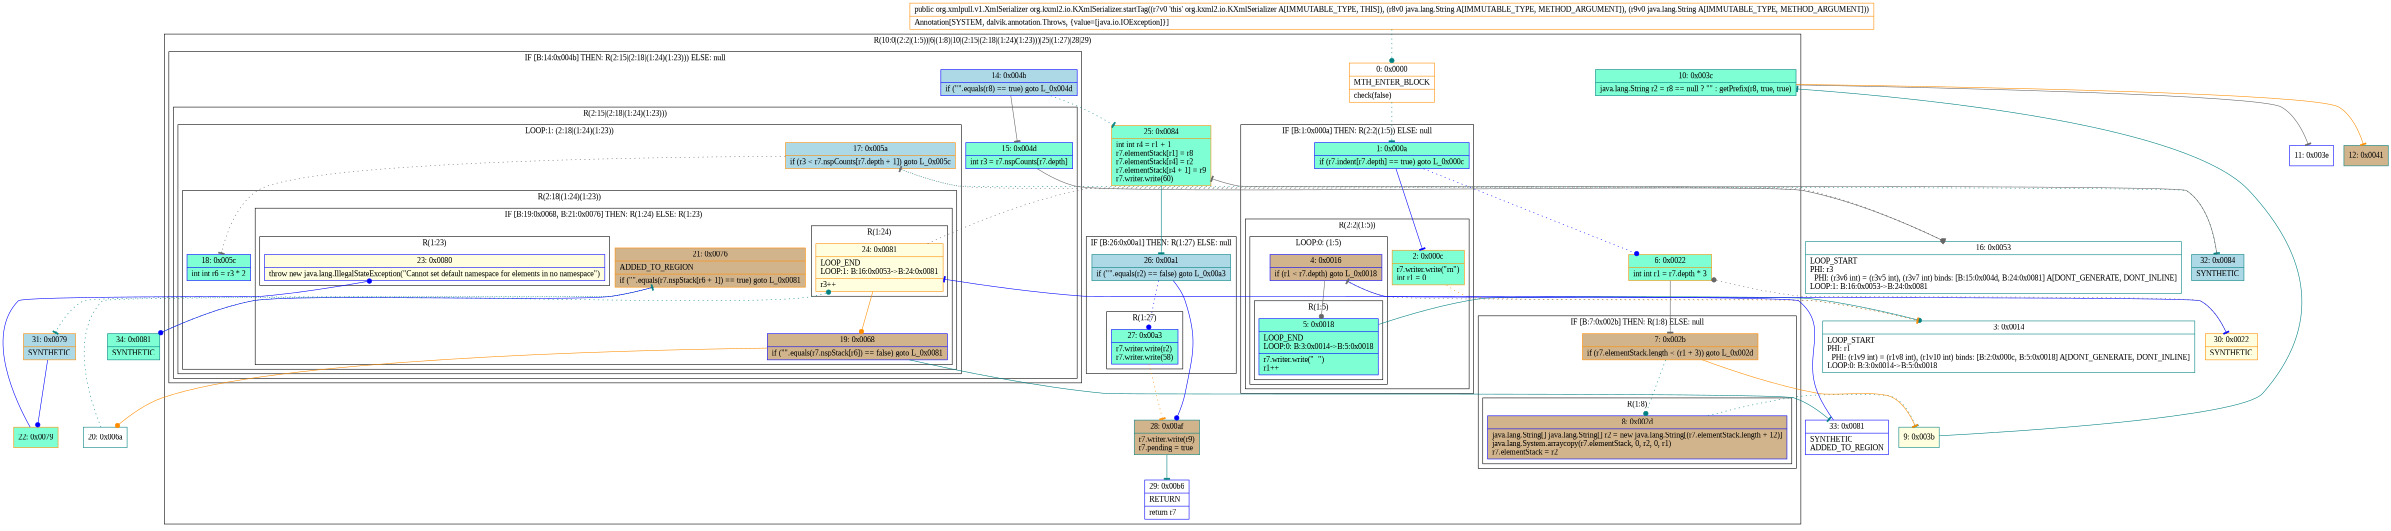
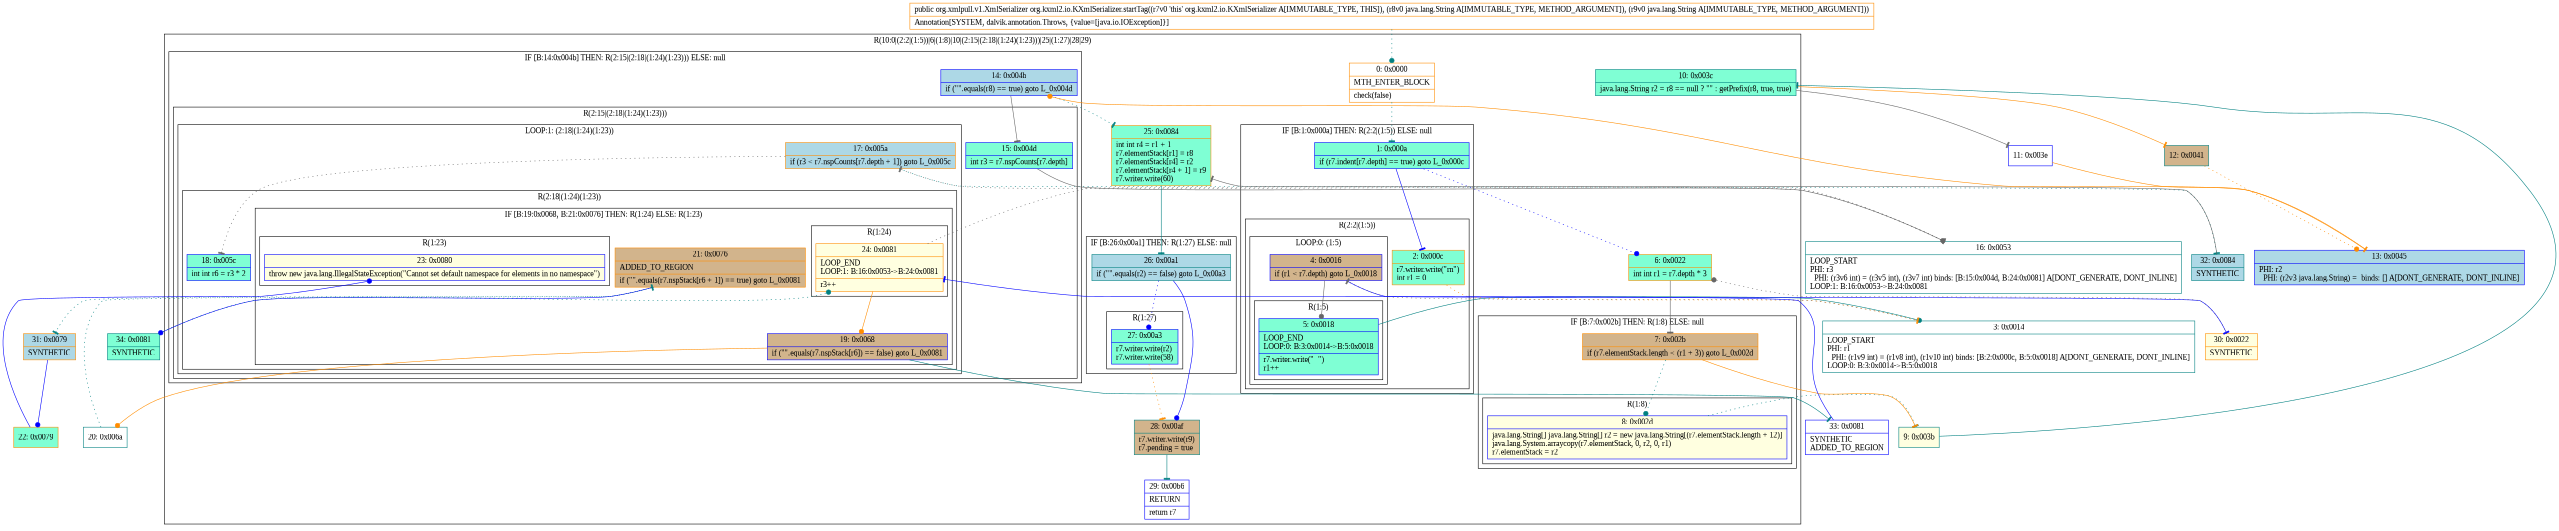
node "13: 0x0045": added
node "8: 0x002d": fillcolor tan -> lightyellow
